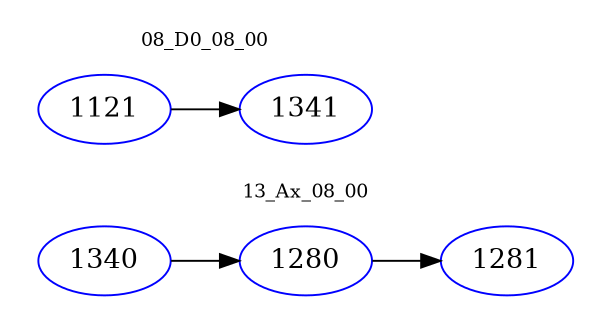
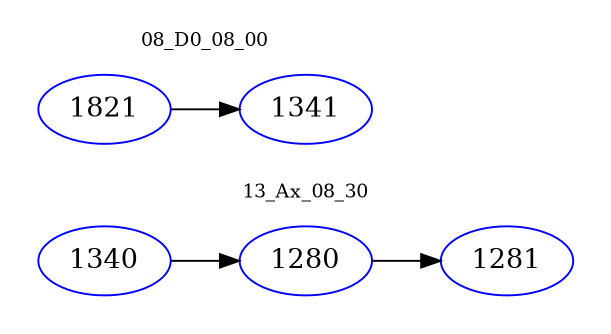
node "1121": label "1121" -> "1821"
cluster "13_Ax_08_00": label "13_Ax_08_00" -> "13_Ax_08_30"
